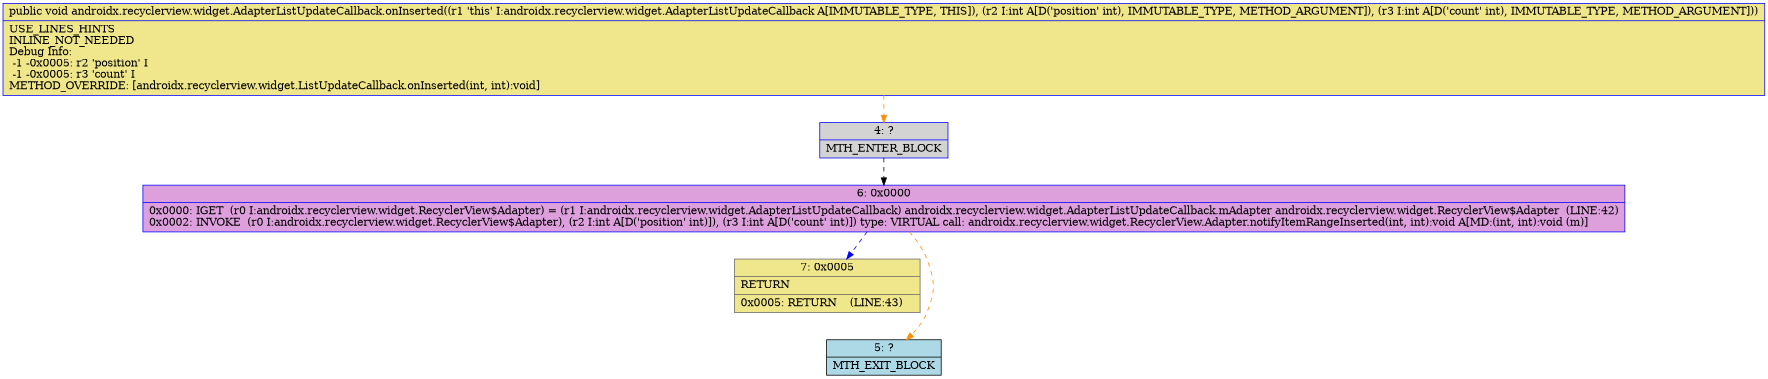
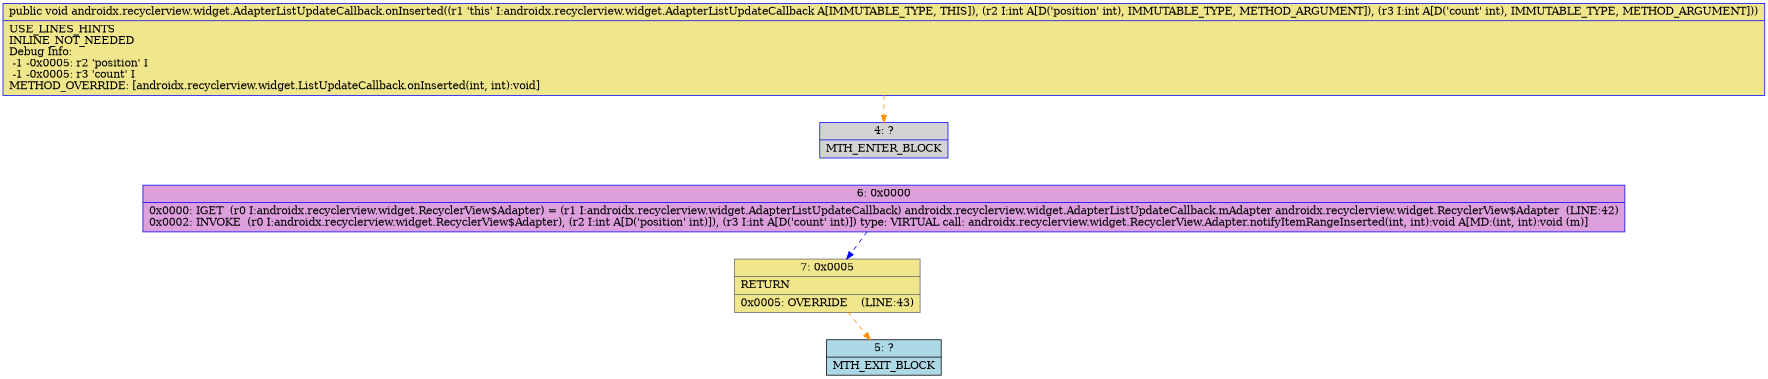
edge "4: ?" -> "6: 0x0000": removed
edge "6: 0x0000" -> "5: ?": now "7: 0x0005" -> "5: ?"
node "7: 0x0005": text "0x0005: RETURN    (LINE:43)" -> "0x0005: OVERRIDE    (LINE:43)"
